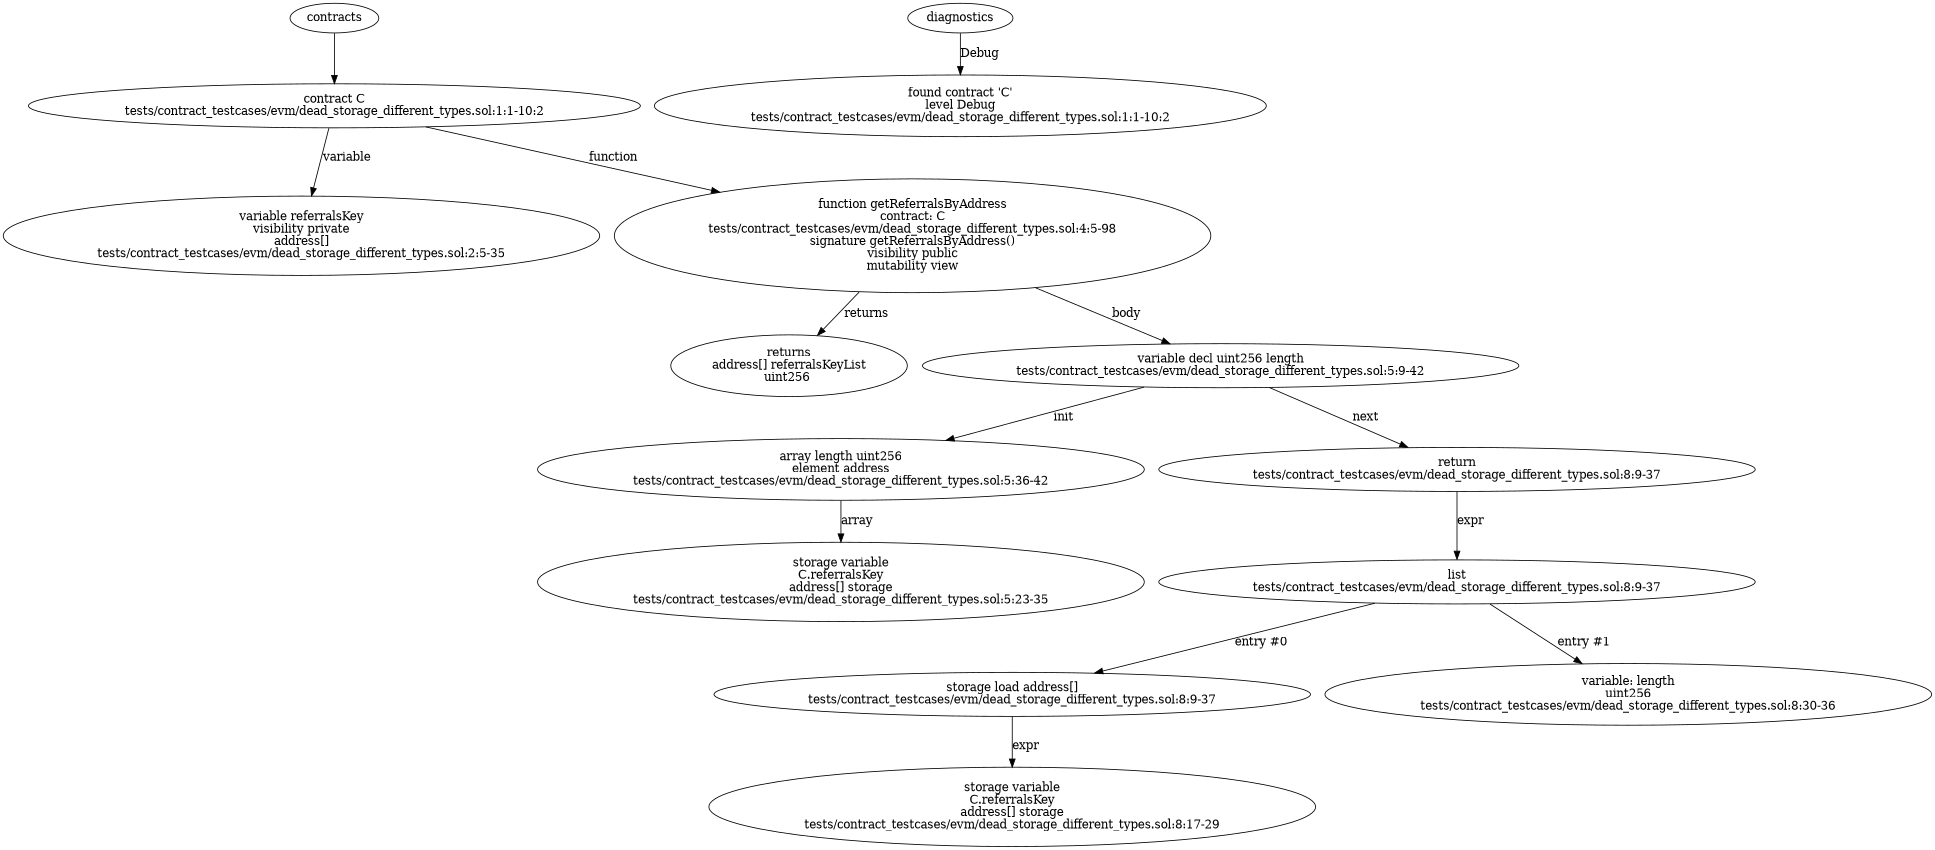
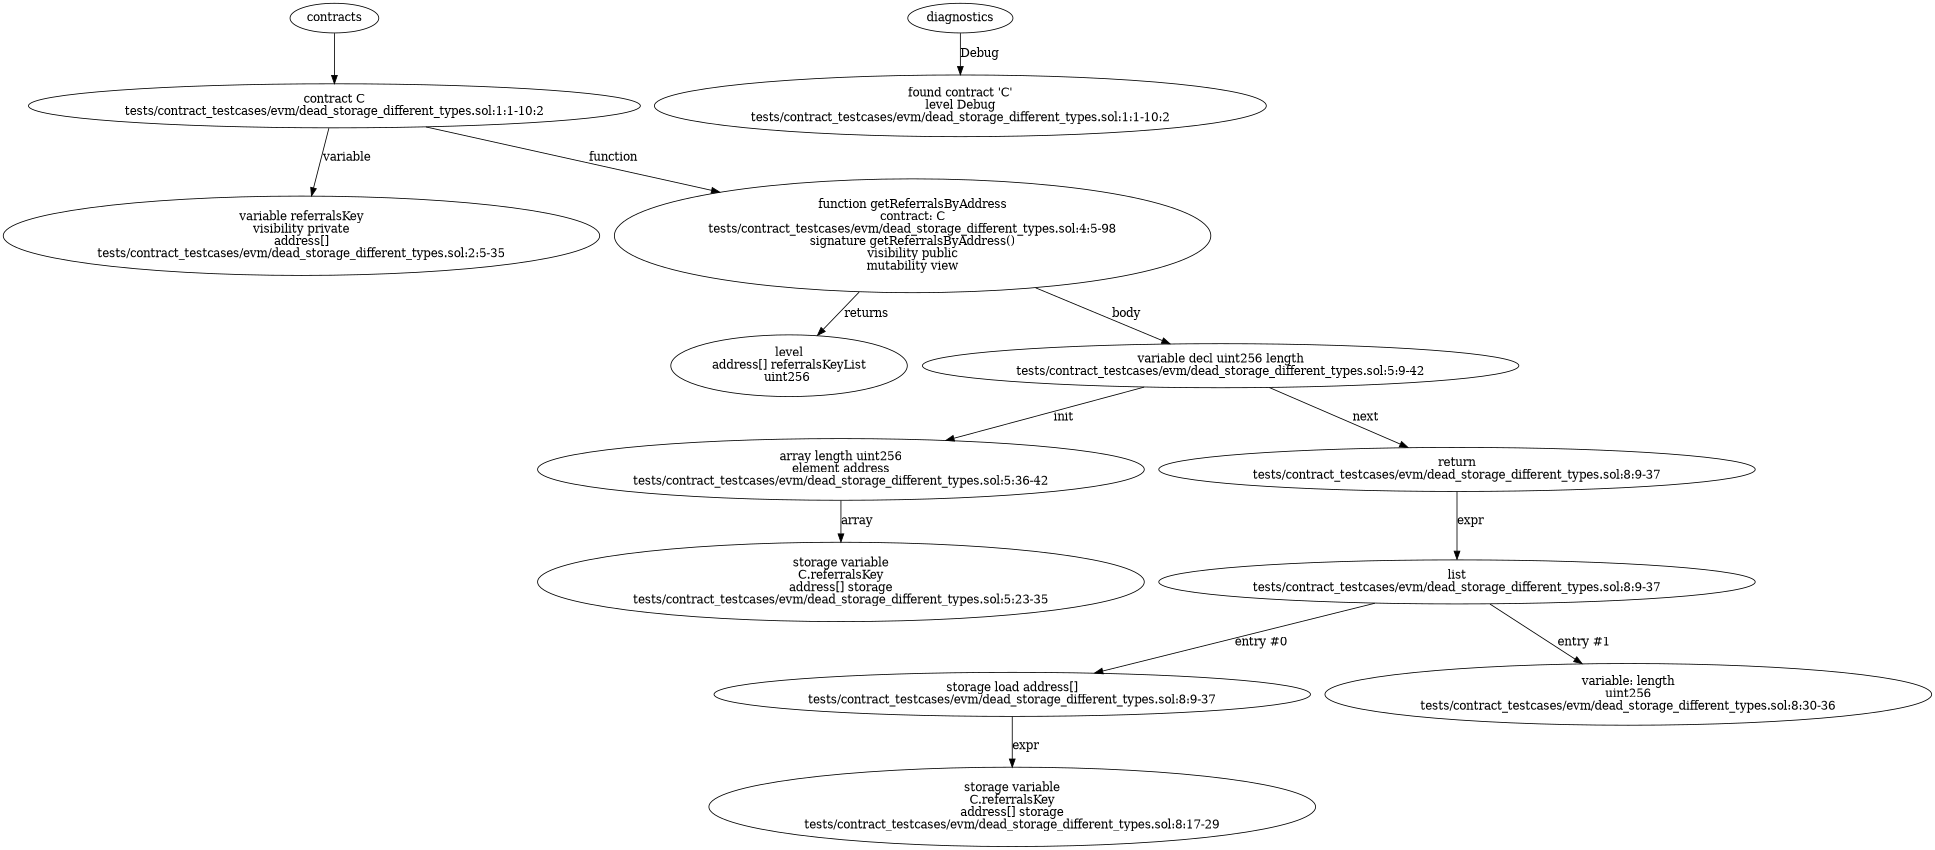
node "returns address[] referralsKeyList uint256": label "returns address[] referralsKeyList uint256" -> "level address[] referralsKeyList uint256"
